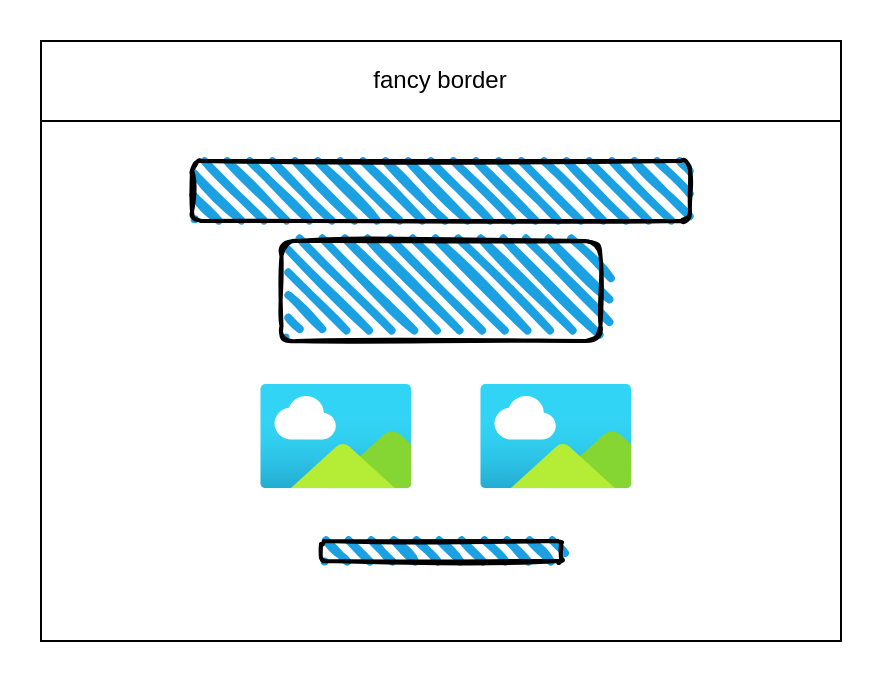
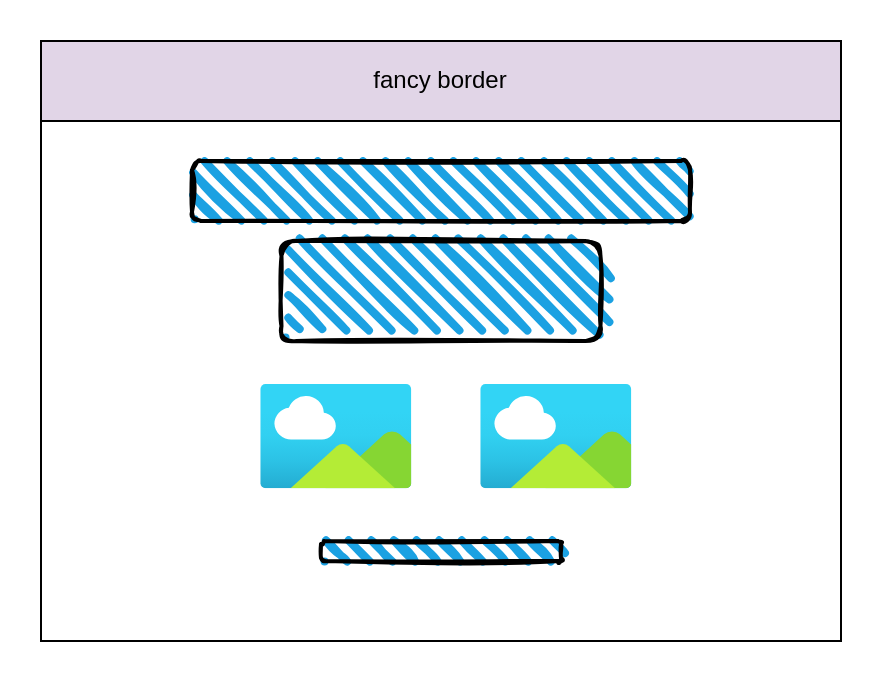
node "fancy border": fillcolor #ffffff -> #e1d5e7
